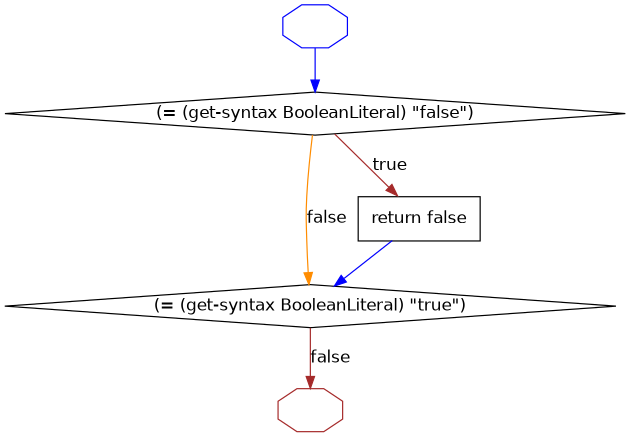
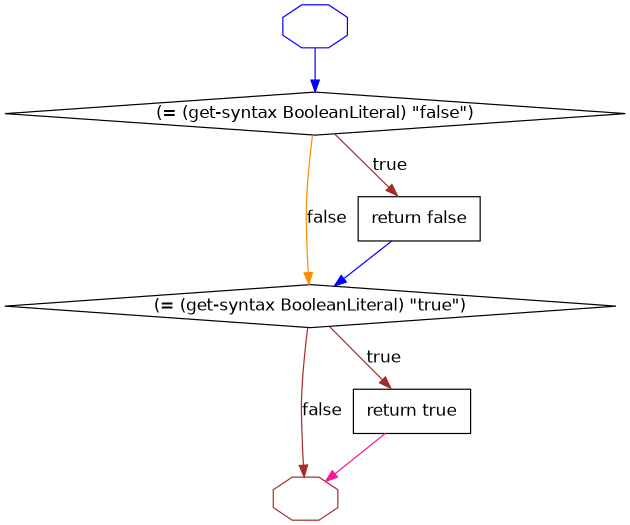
node "return true": added
